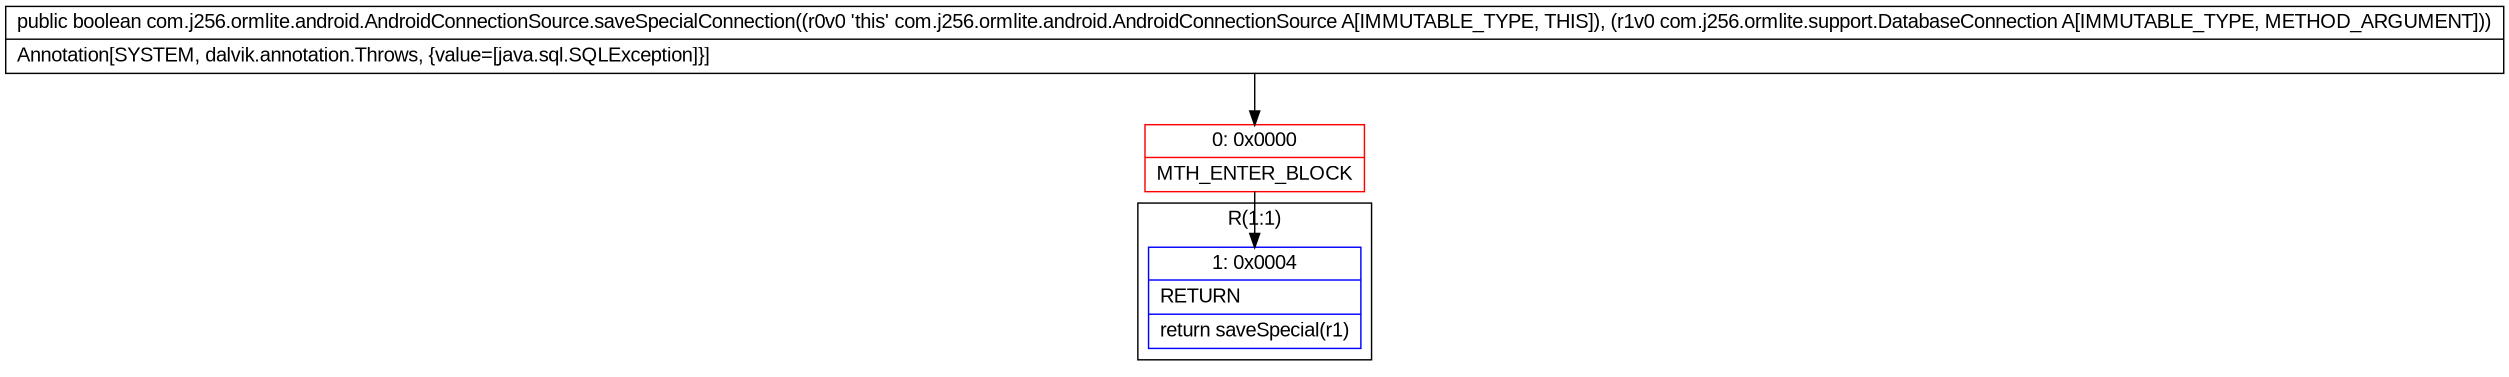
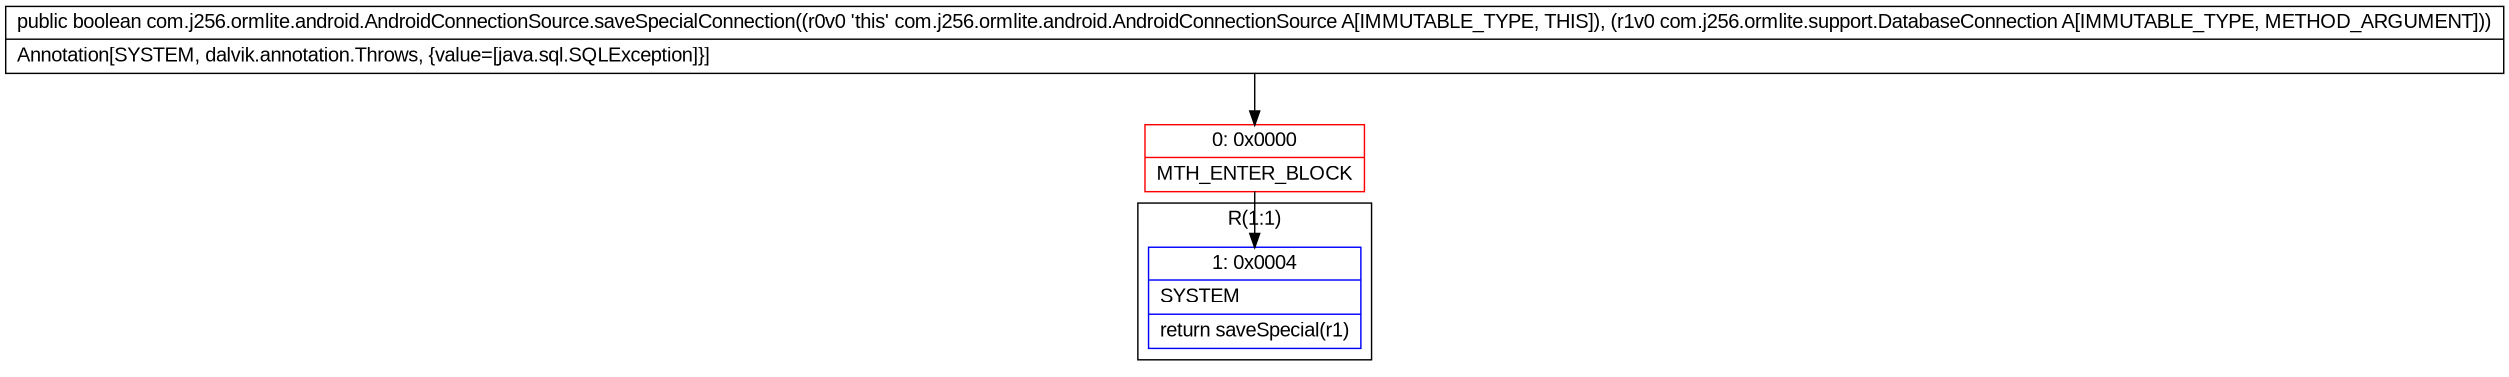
node "1: 0x0004": text "RETURN" -> "SYSTEM"
